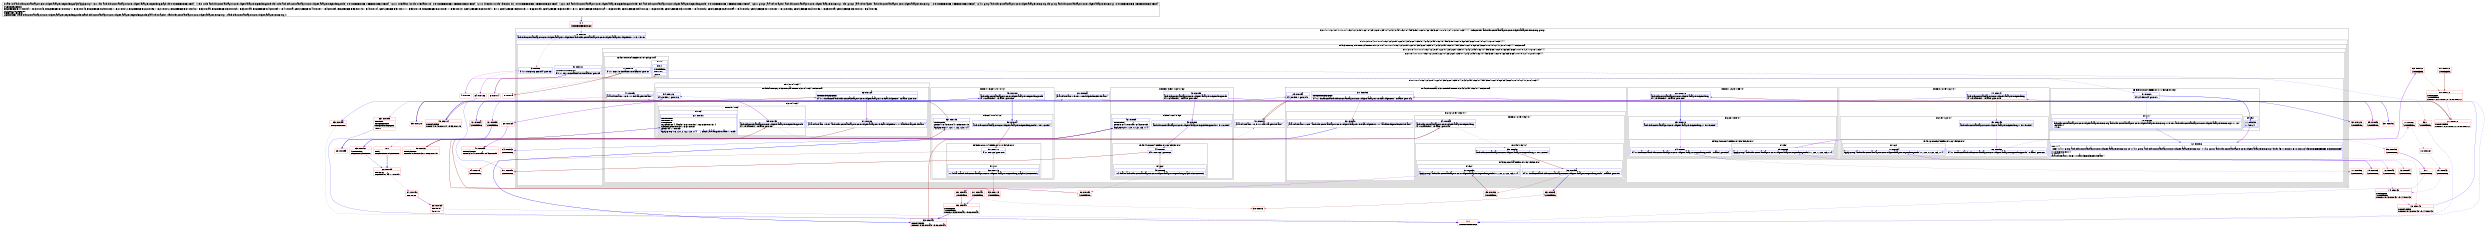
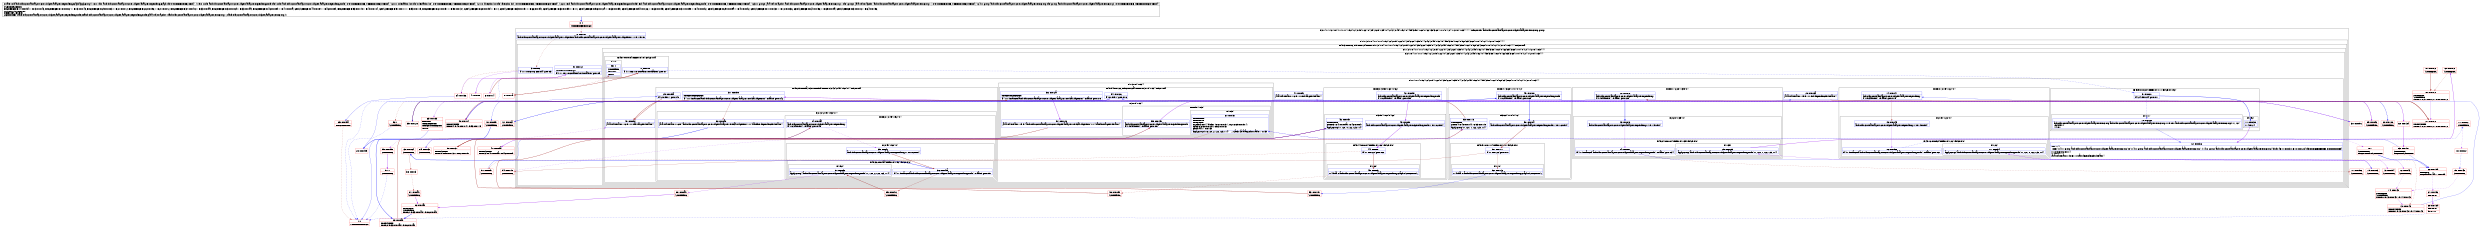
node "70: ?": text "THIS" -> "SYNTHETIC"
edge "44: 0x00e7" -> "91: 0x00eb": style bold -> dashed
edge "87: 0x00ab" -> "38: 0x00cf": reversed
